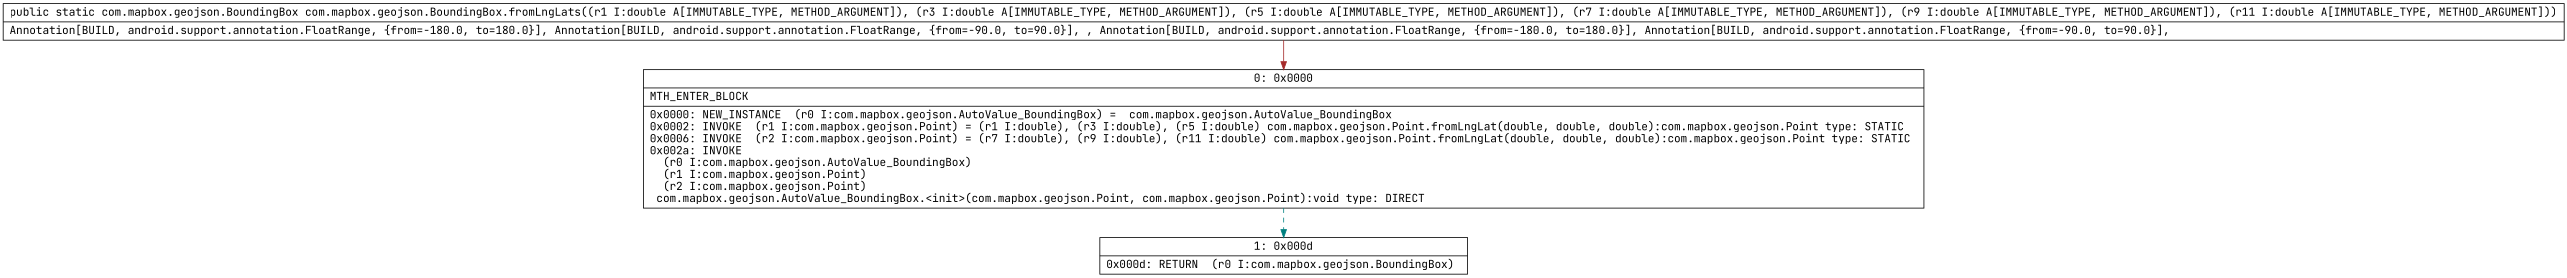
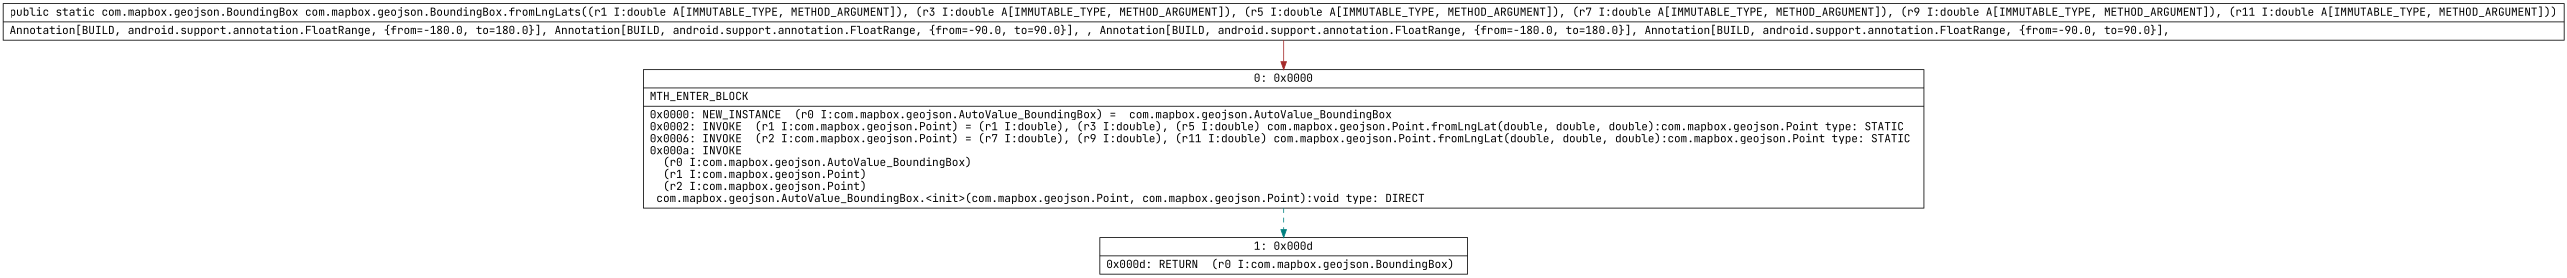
node "0: 0x0000": text "0x002a: INVOKE" -> "0x000a: INVOKE"
